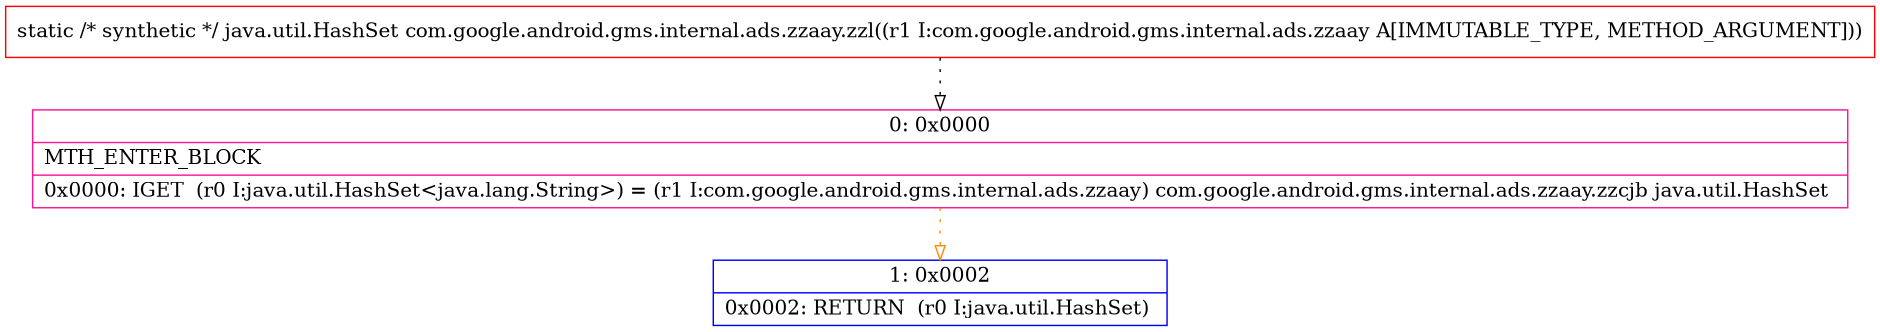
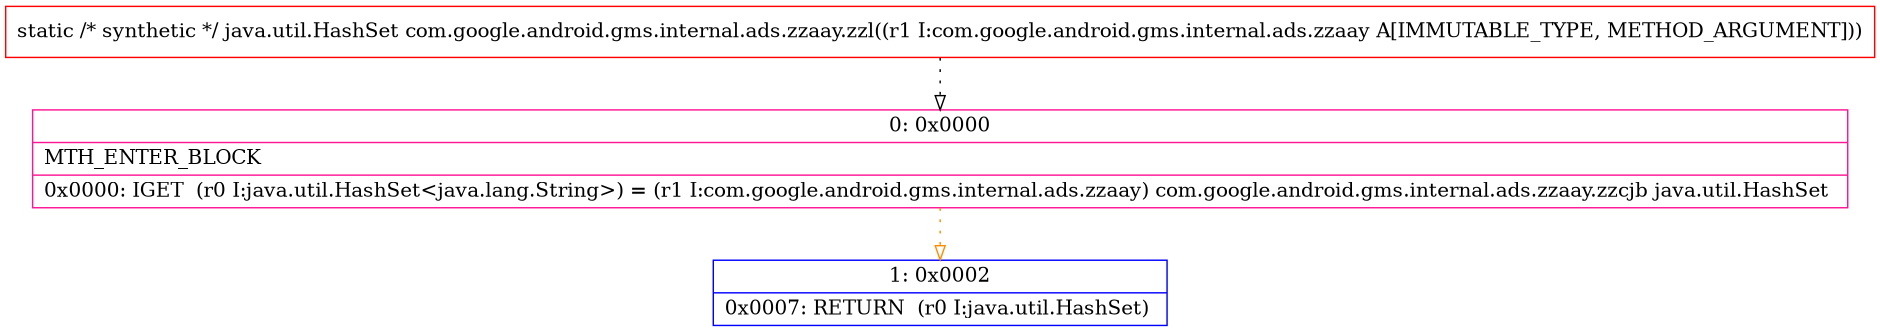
node "1: 0x0002": text "0x0002: RETURN  (r0 I:java.util.HashSet)" -> "0x0007: RETURN  (r0 I:java.util.HashSet)"
